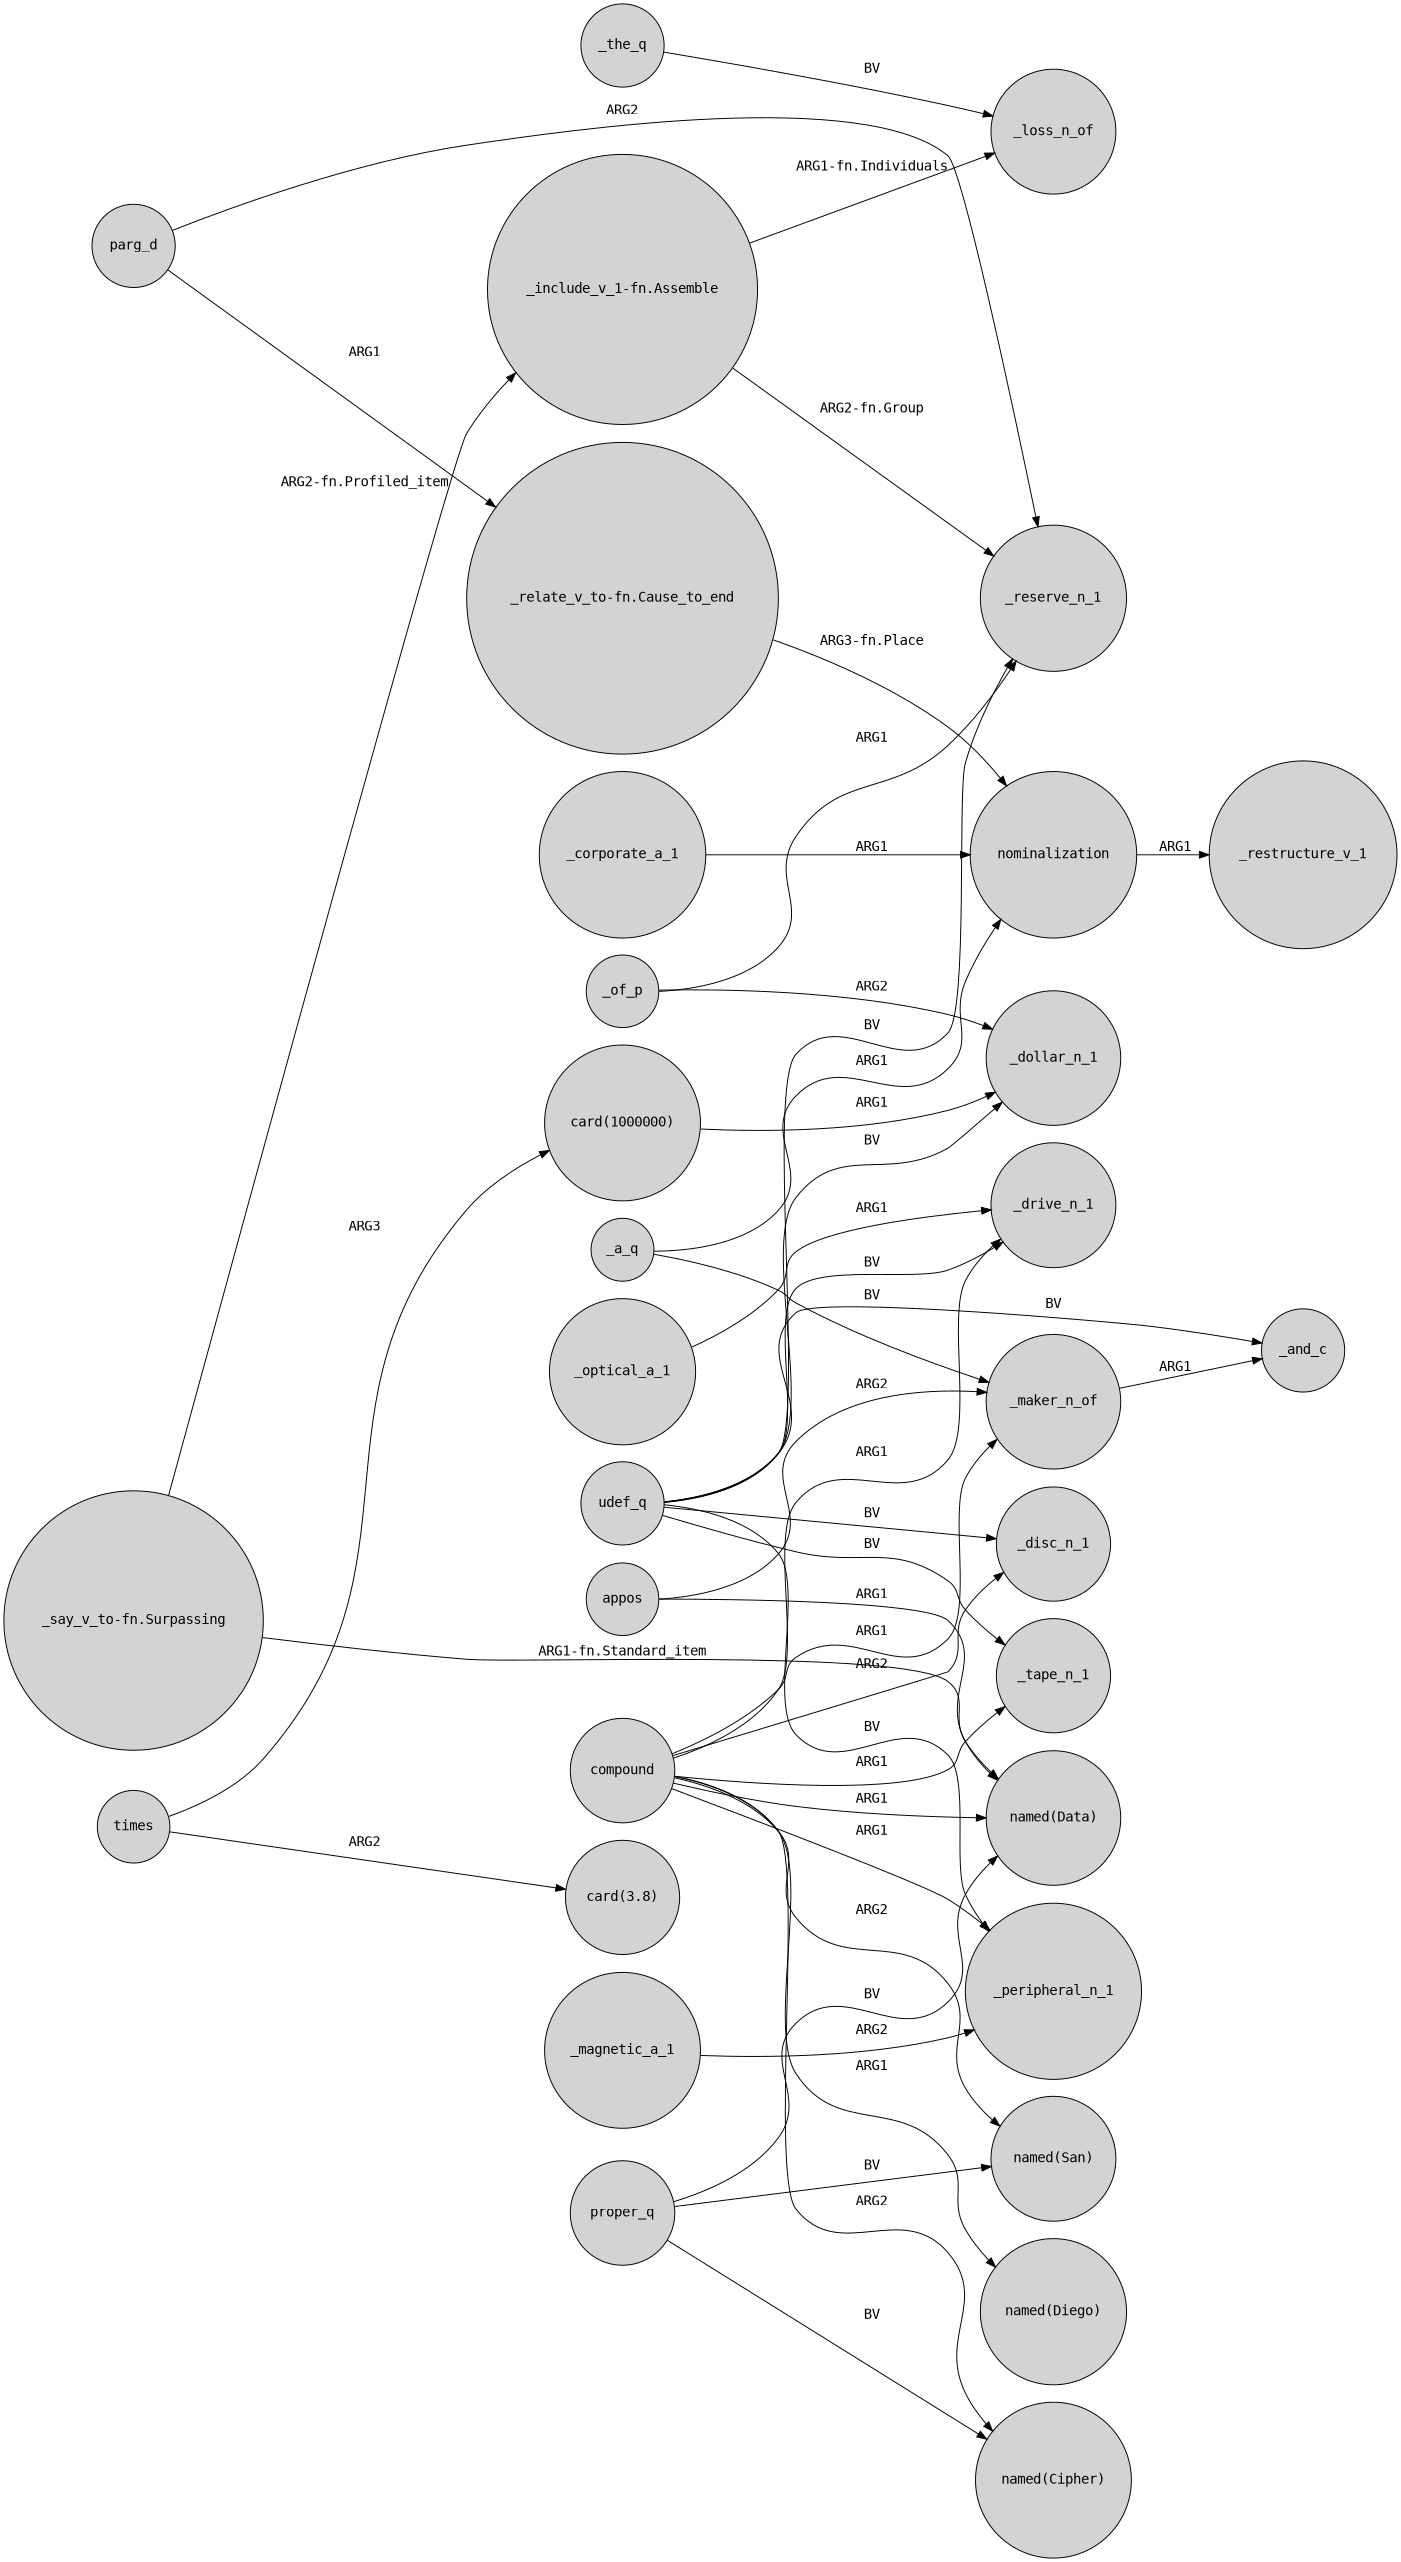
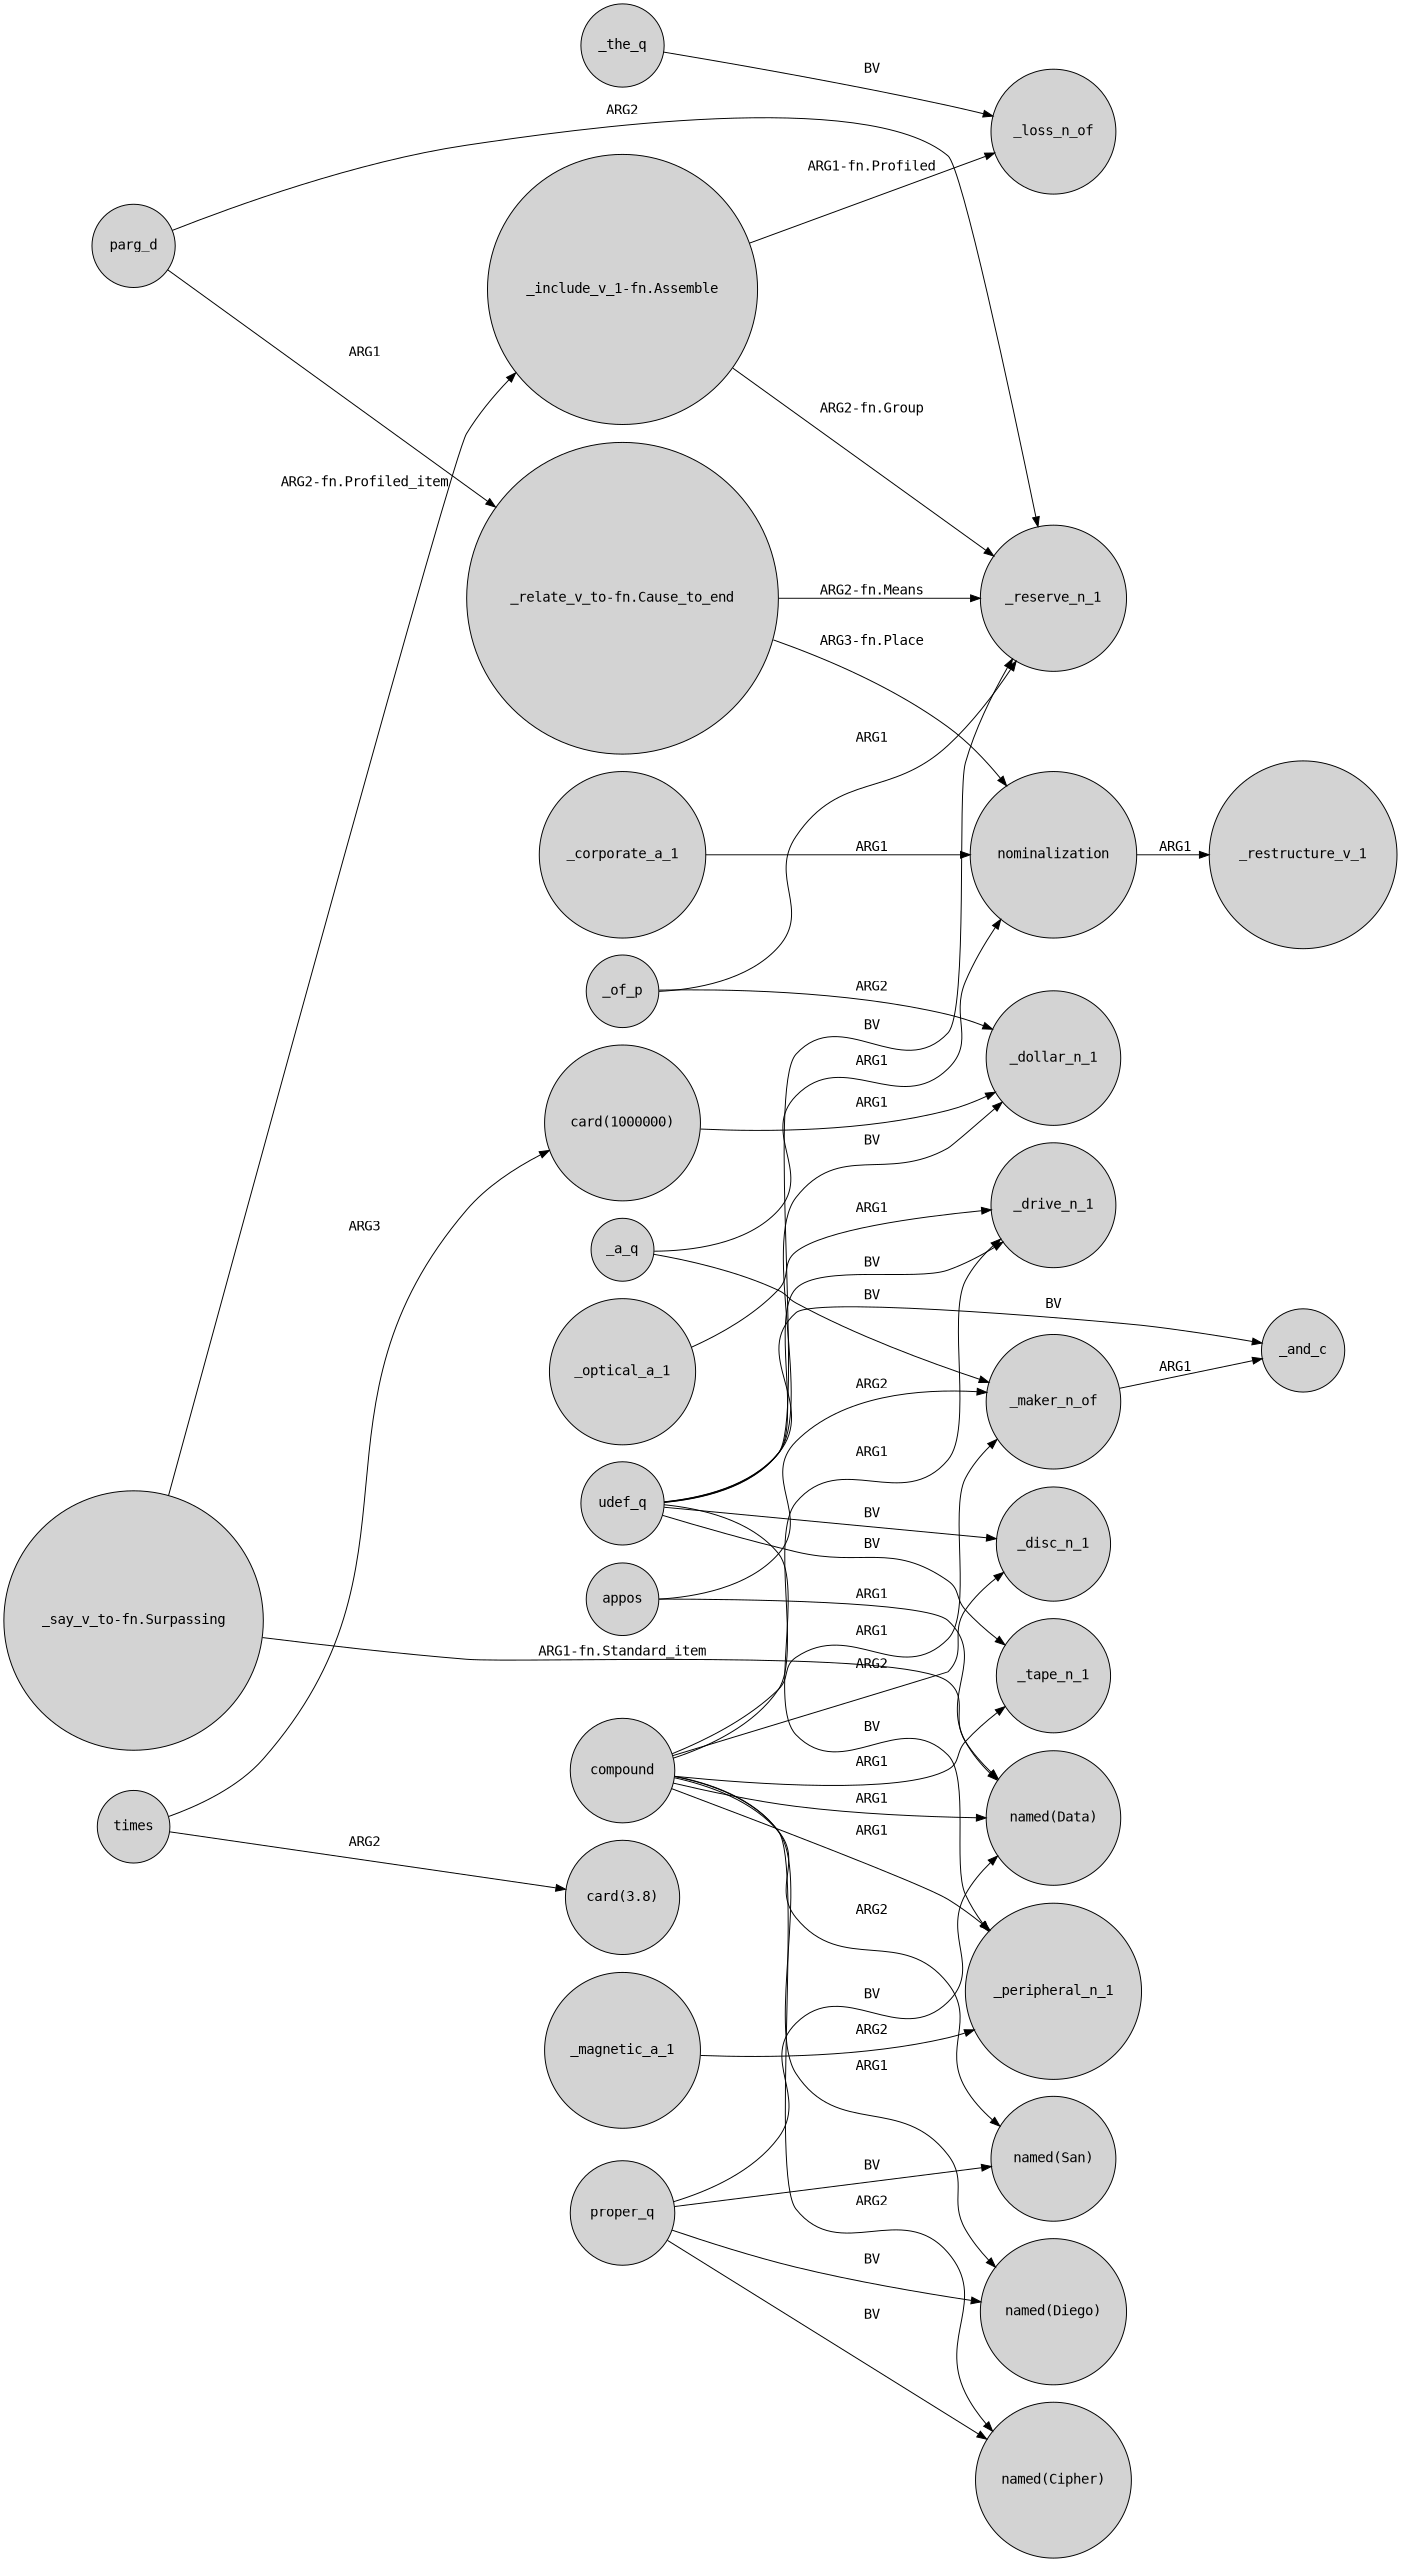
edge "_include_v_1-fn.Assemble" -> "_loss_n_of": label "ARG1-fn.Individuals" -> "ARG1-fn.Profiled"
edge "_relate_v_to-fn.Cause_to_end" -> "_reserve_n_1": added, label "ARG2-fn.Means"
edge "proper_q" -> "named(Diego)": added, label "BV"
